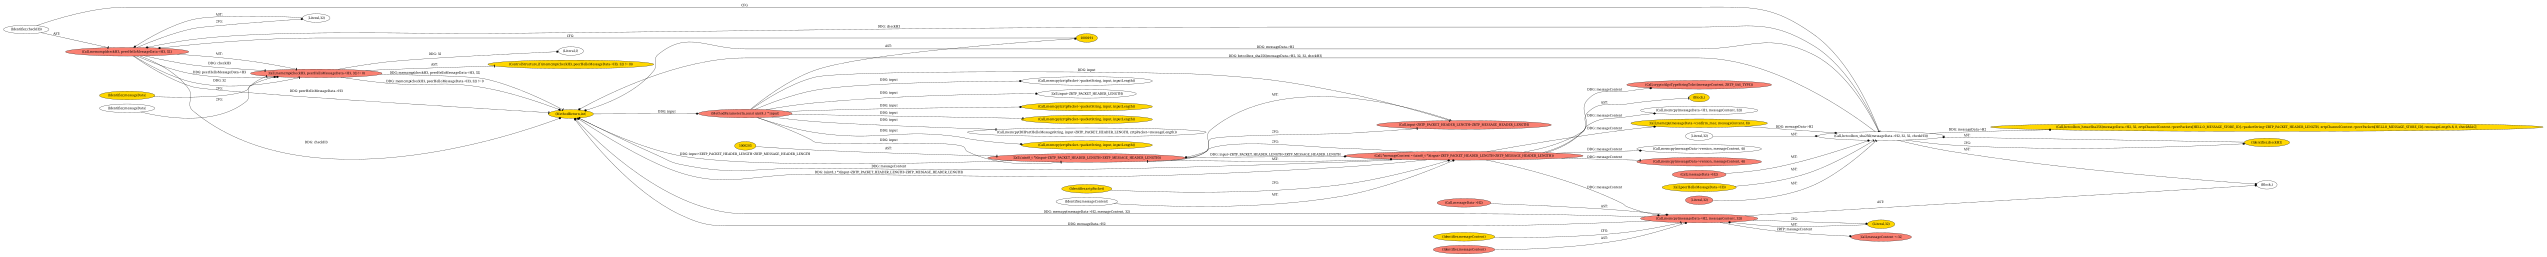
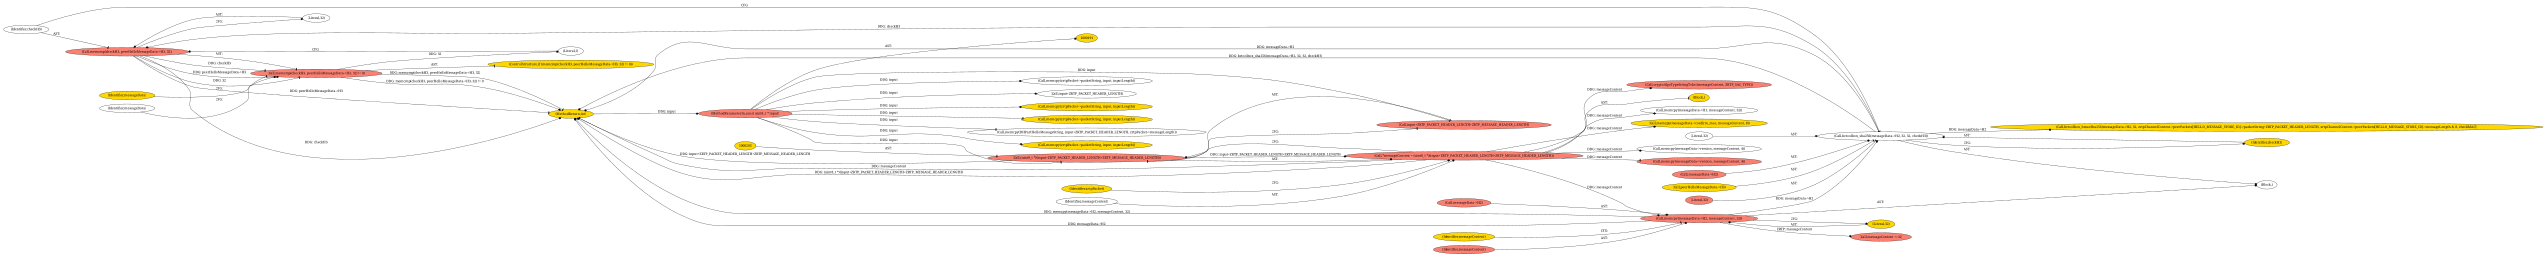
edge "1000191" -> "(Call,memcmp(checkH3, peerHelloMessageData->H3, 32))": now "(Literal,0)" -> "(Call,memcmp(checkH3, peerHelloMessageData->H3, 32))"
edge "(MethodParameterIn,const uint8_t * input)" -> "(Call,input+ZRTP_PACKET_HEADER_LENGTH)": arrowhead dot -> diamond
edge "(Call,memcpy(messageData->confirm_mac, messageContent, 8))" -> "(Call,bctoolbox_sha256(messageData->H2, 32, 32, checkH3))": now "(Call,memcpy(messageData->H2, messageContent, 32))" -> "(Call,bctoolbox_sha256(messageData->H2, 32, 32, checkH3))"
